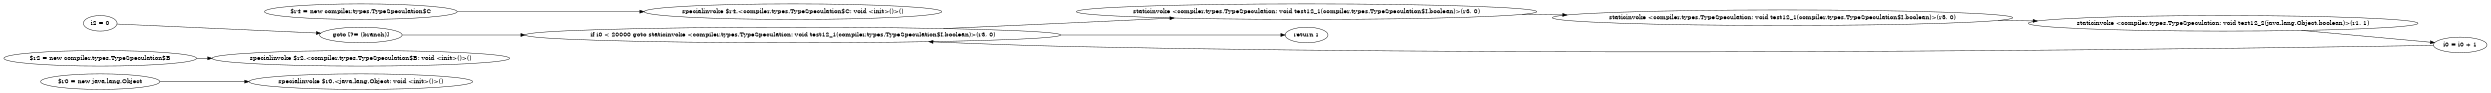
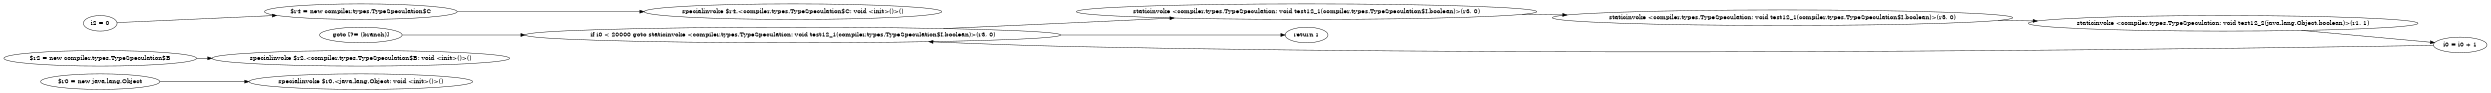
edge "i2 = 0" -> "goto [?= (branch)]": now "i2 = 0" -> "$r4 = new compiler.types.TypeSpeculation$C"
